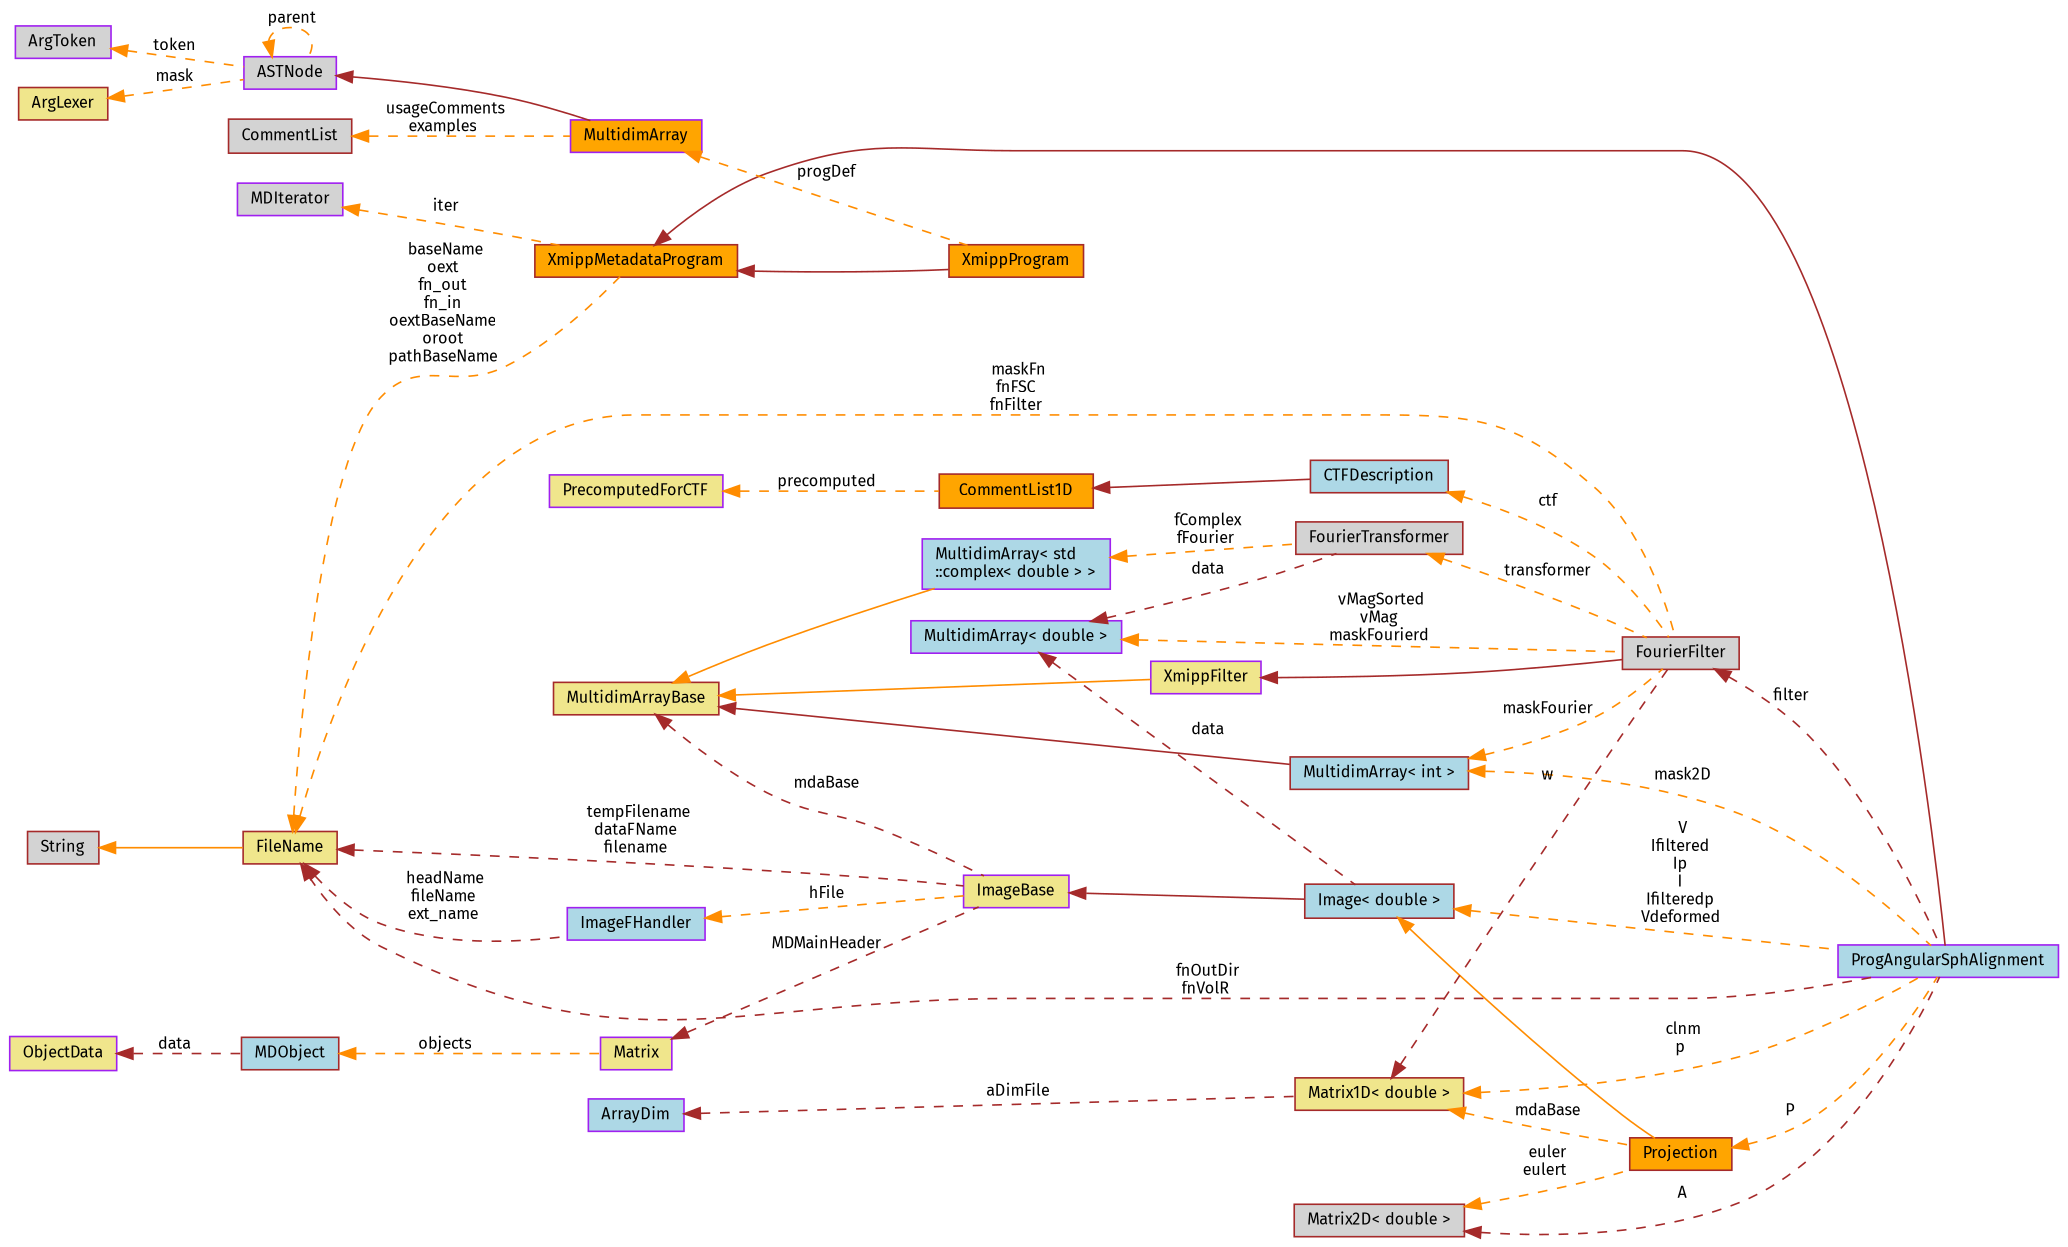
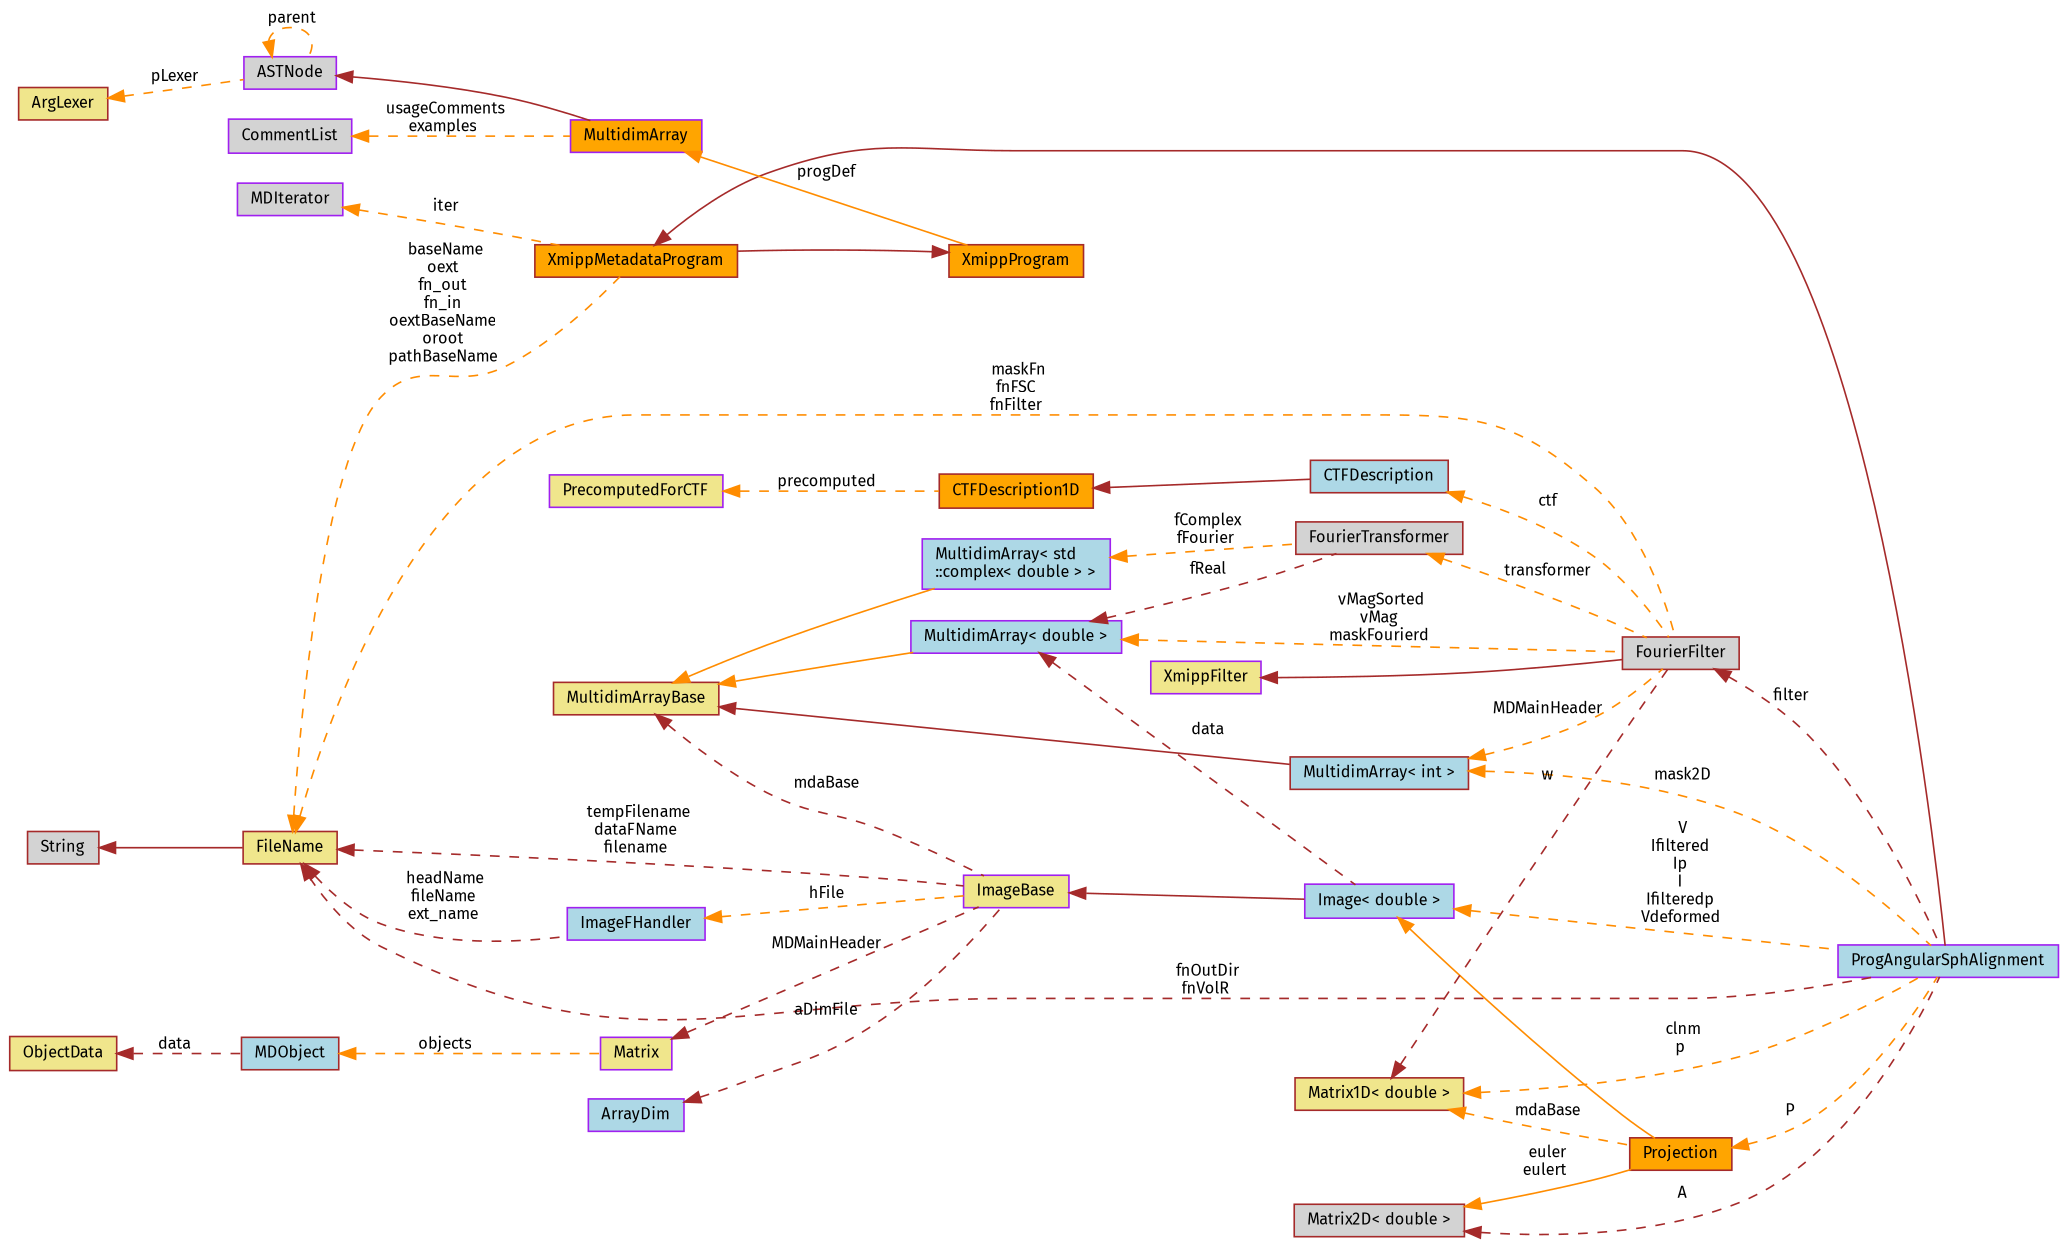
node "ArgToken": removed
edge "ASTNode" -> "ArgLexer": label " mask" -> " pLexer"
node "CommentList": color brown -> purple
edge "XmippProgram" -> "MultidimArray": style dashed -> solid
edge "XmippProgram" -> "XmippMetadataProgram": reversed
node "CommentList1D": label "CommentList1D" -> "CTFDescription1D"
edge "FourierTransformer" -> "MultidimArray< double >": label " data" -> " fReal"
edge "XmippFilter" -> "MultidimArrayBase": now "MultidimArray< double >" -> "MultidimArrayBase"
edge "FourierFilter" -> "MultidimArray< int >": label " maskFourier" -> " MDMainHeader"
edge "FileName" -> "String": color darkorange -> brown
node "Image< double >": color brown -> purple
node "ObjectData": color purple -> brown
edge "Matrix1D< double >" -> "ArrayDim": now "ImageBase" -> "ArrayDim"
edge "Projection" -> "Matrix2D< double >": style dashed -> solid
